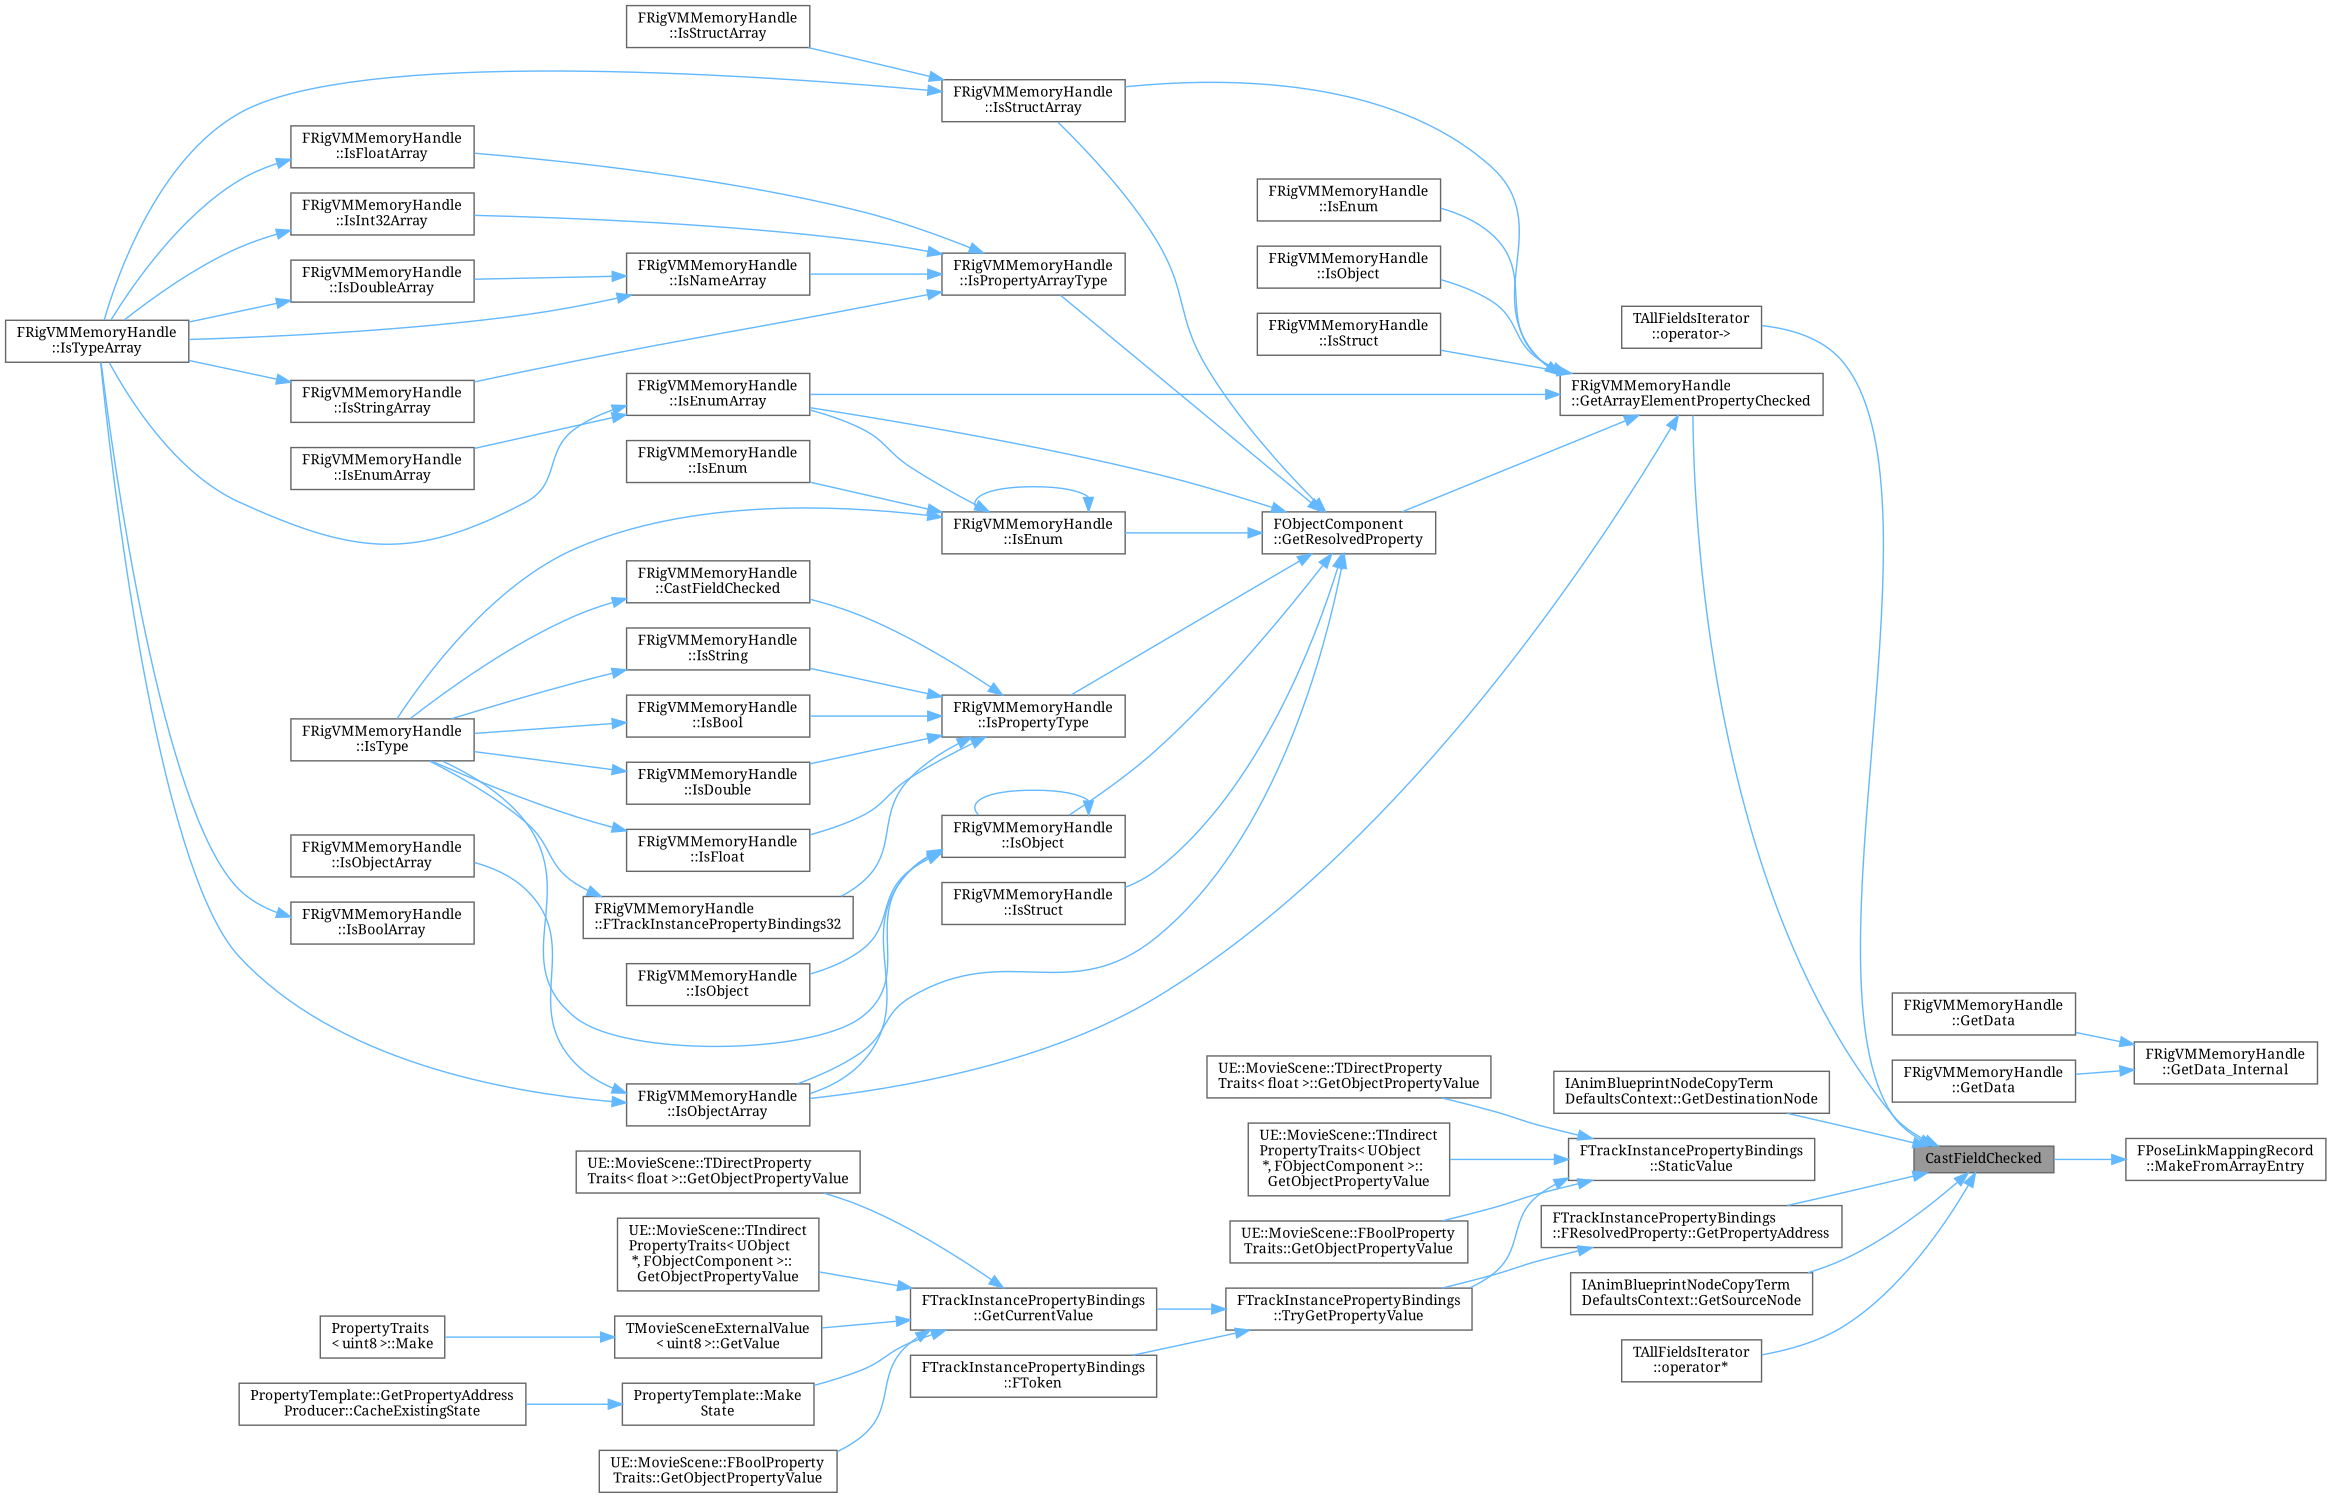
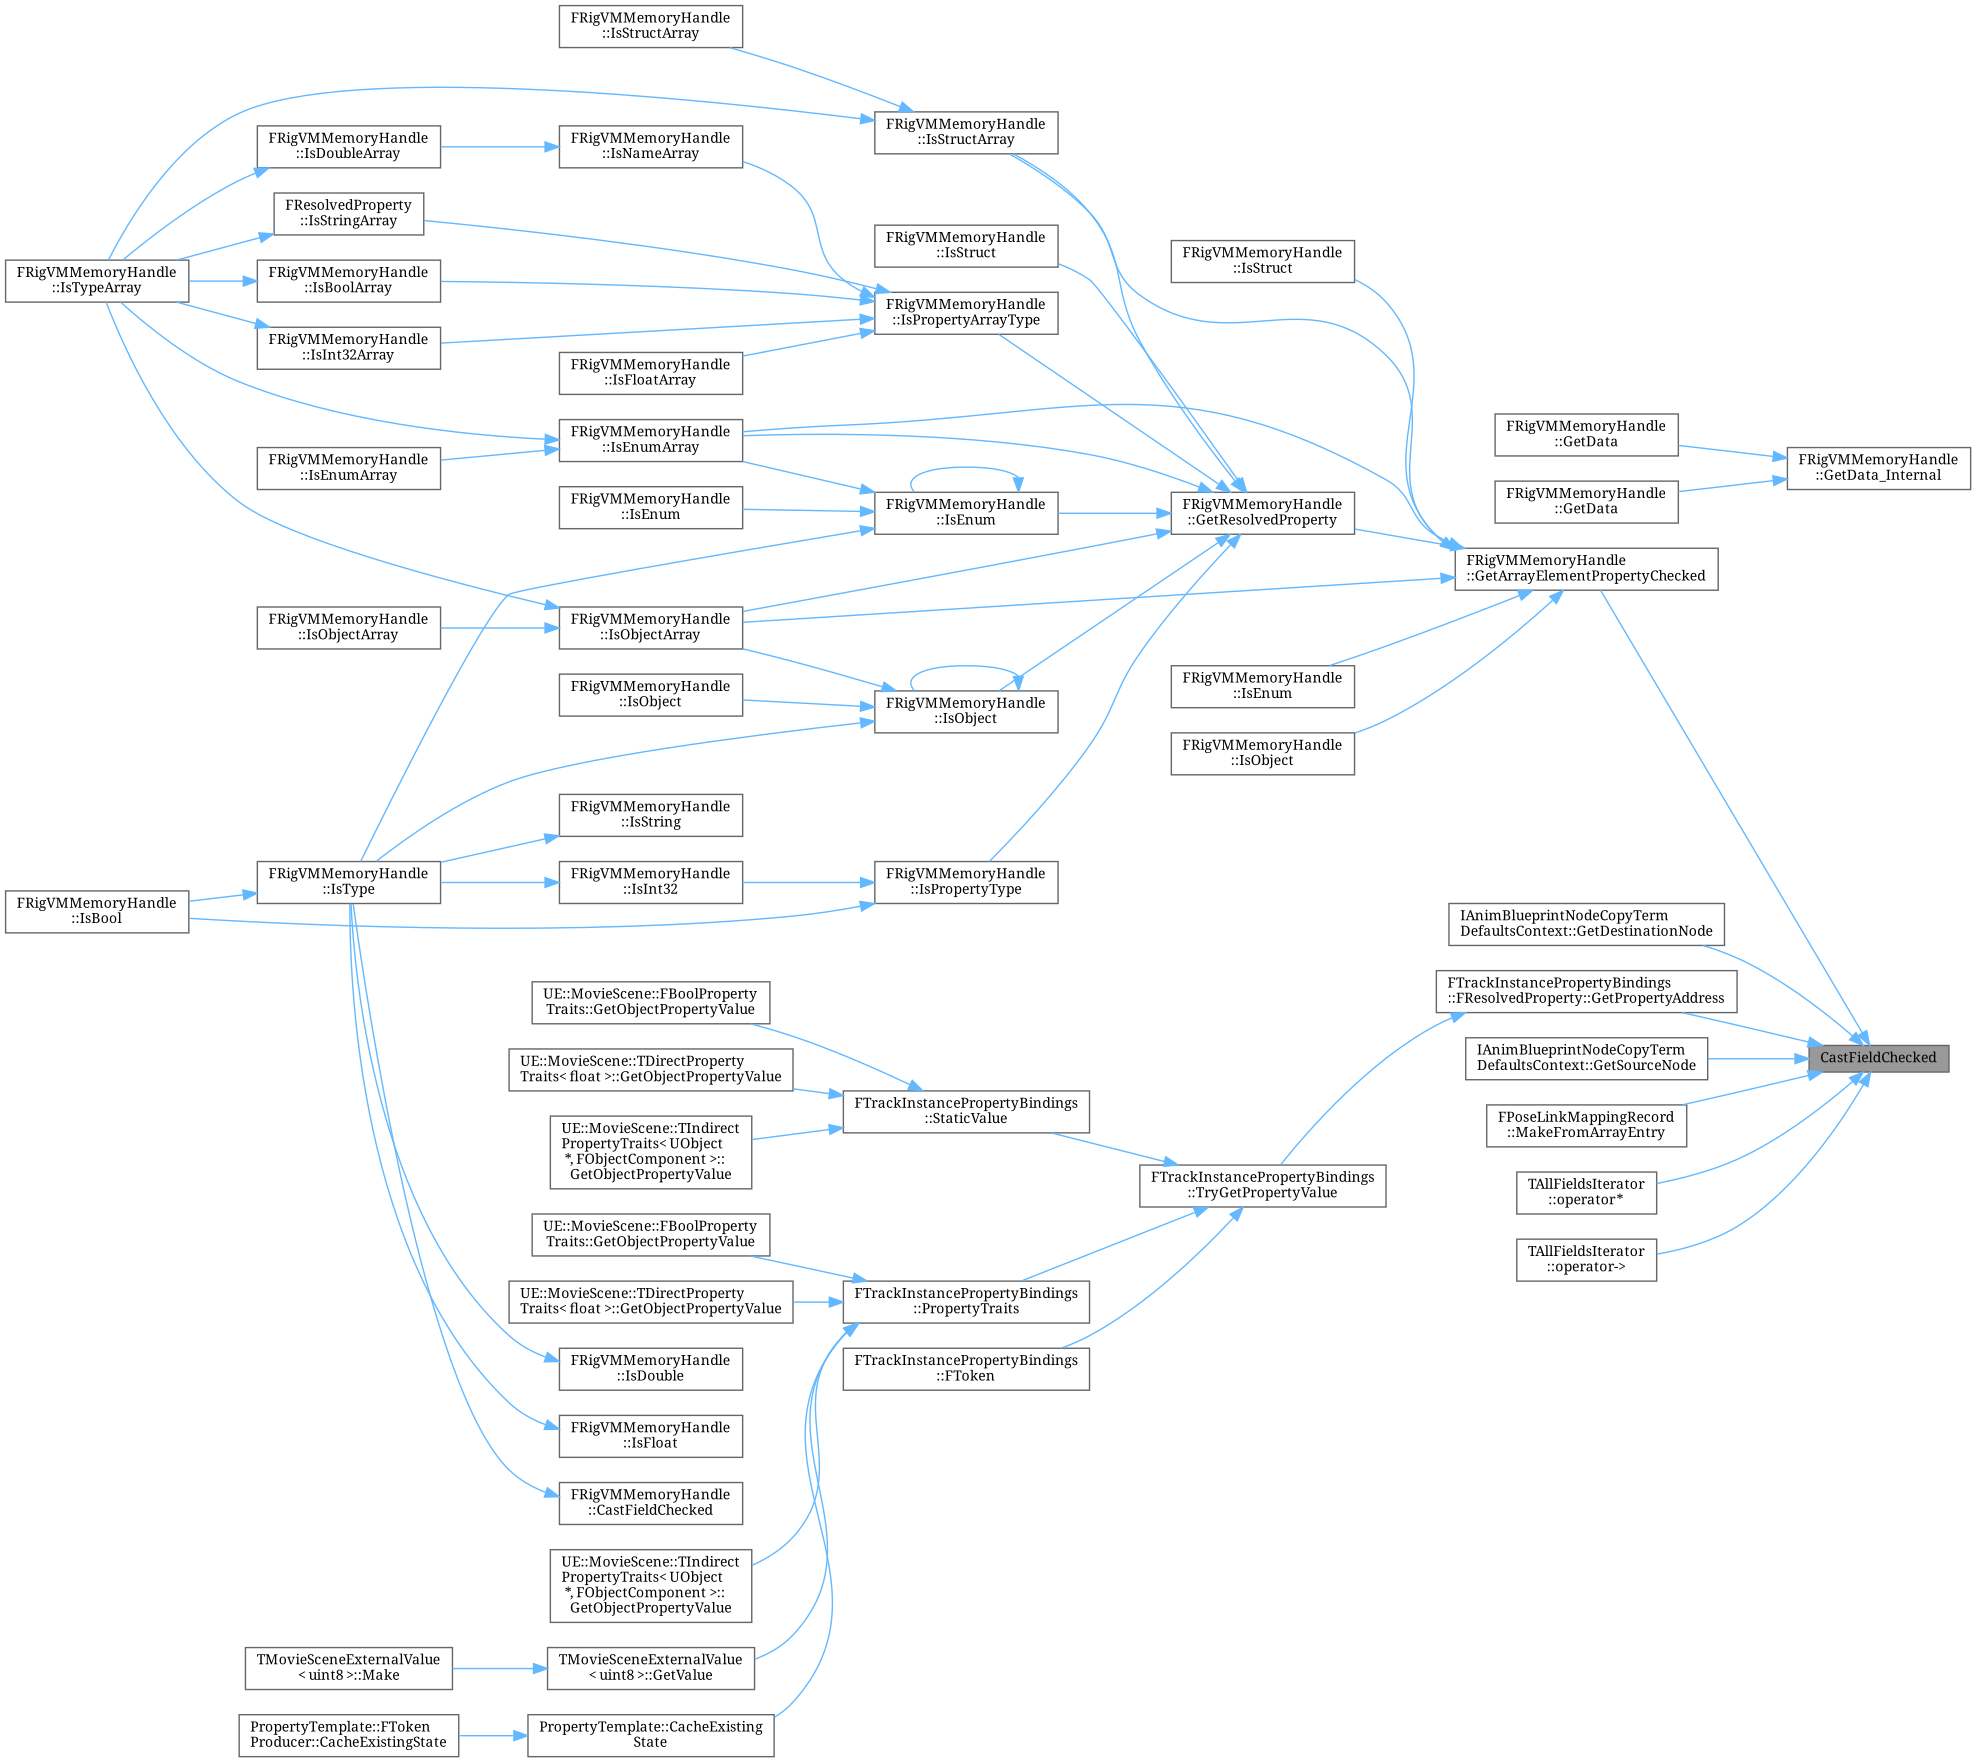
edge "FRigVMMemoryHandle ::IsTypeArray" -> "FRigVMMemoryHandle ::IsFloatArray": removed
edge "FRigVMMemoryHandle ::IsBoolArray" -> "FRigVMMemoryHandle ::IsPropertyArrayType": added
edge "FRigVMMemoryHandle ::IsTypeArray" -> "FRigVMMemoryHandle ::IsNameArray": removed
node "FRigVMMemoryHandle ::IsStringArray": label "FRigVMMemoryHandle ::IsStringArray" -> "FResolvedProperty ::IsStringArray"
node "FObjectComponent ::GetResolvedProperty": label "FObjectComponent ::GetResolvedProperty" -> "FRigVMMemoryHandle ::GetResolvedProperty"
edge "FRigVMMemoryHandle ::CastFieldChecked" -> "FRigVMMemoryHandle ::IsPropertyType": removed
edge "FRigVMMemoryHandle ::IsString" -> "FRigVMMemoryHandle ::IsPropertyType": removed
edge "FRigVMMemoryHandle ::IsType" -> "FRigVMMemoryHandle ::IsBool": reversed
edge "FRigVMMemoryHandle ::IsDouble" -> "FRigVMMemoryHandle ::IsPropertyType": removed
edge "FRigVMMemoryHandle ::IsFloat" -> "FRigVMMemoryHandle ::IsPropertyType": removed
node "FRigVMMemoryHandle ::FTrackInstancePropertyBindings32": label "FRigVMMemoryHandle ::FTrackInstancePropertyBindings32" -> "FRigVMMemoryHandle ::IsInt32"
edge "CastFieldChecked" -> "FPoseLinkMappingRecord ::MakeFromArrayEntry": reversed
edge "FTrackInstancePropertyBindings ::TryGetPropertyValue" -> "FTrackInstancePropertyBindings ::StaticValue": reversed
node "FTrackInstancePropertyBindings ::GetCurrentValue": label "FTrackInstancePropertyBindings ::GetCurrentValue" -> "FTrackInstancePropertyBindings ::PropertyTraits"
node "PropertyTraits < uint8 >::Make": label "PropertyTraits < uint8 >::Make" -> "TMovieSceneExternalValue < uint8 >::Make"
node "PropertyTemplate::GetPropertyAddress Producer::CacheExistingState": label "PropertyTemplate::GetPropertyAddress Producer::CacheExistingState" -> "PropertyTemplate::FToken Producer::CacheExistingState"
node "PropertyTemplate::Make State": label "PropertyTemplate::Make State" -> "PropertyTemplate::CacheExisting State"
